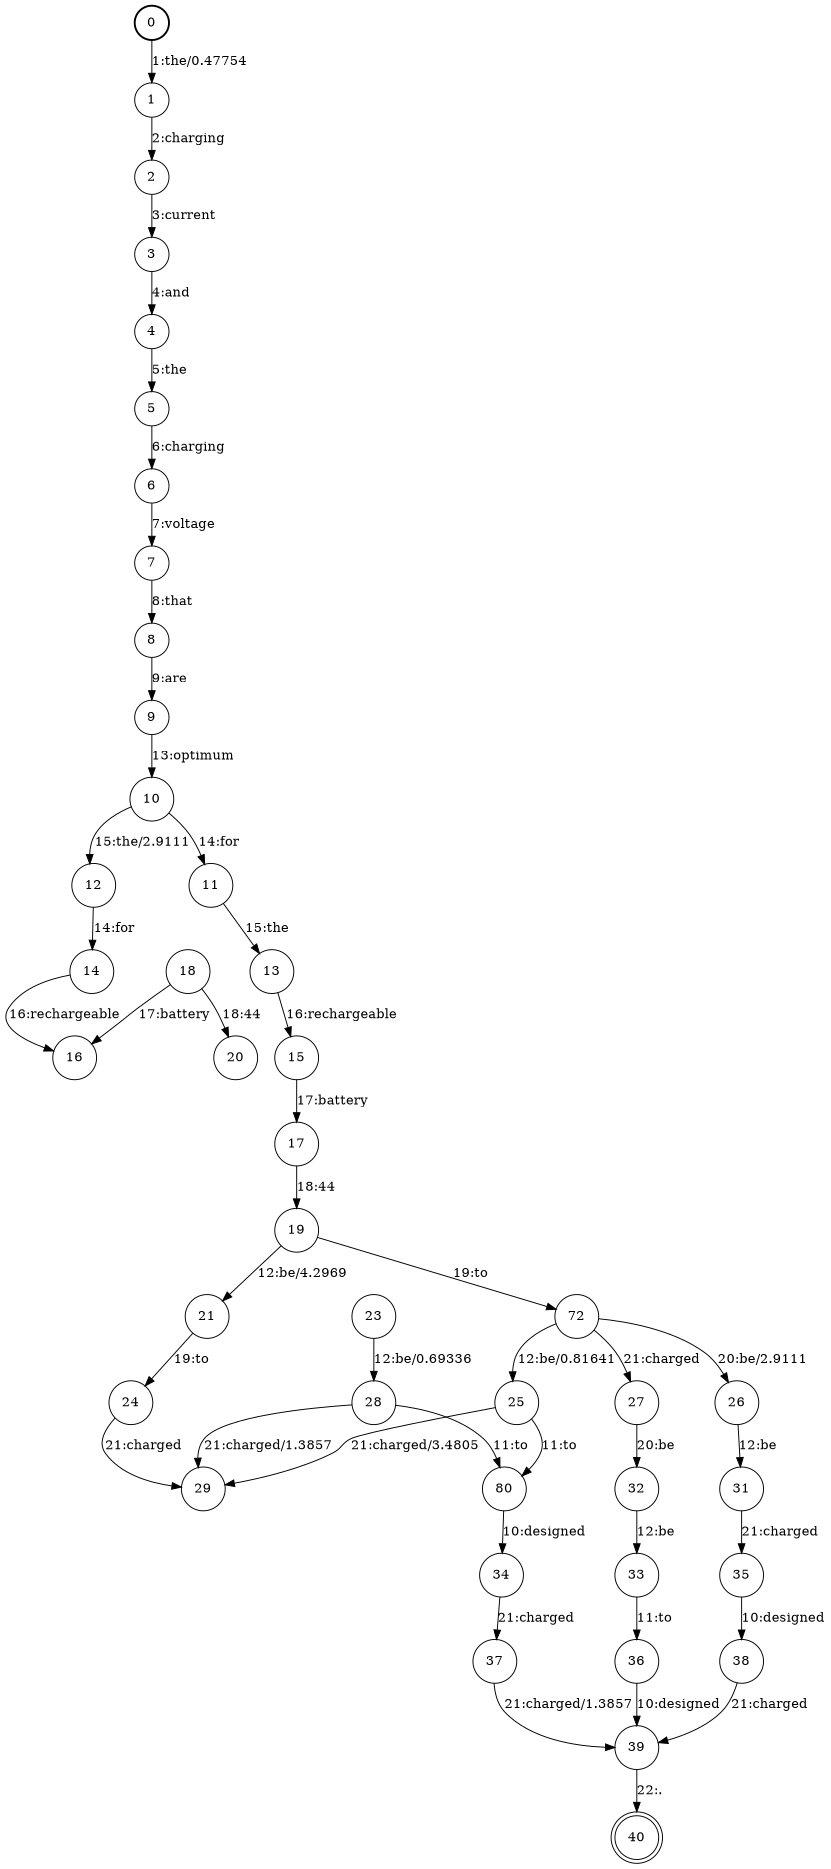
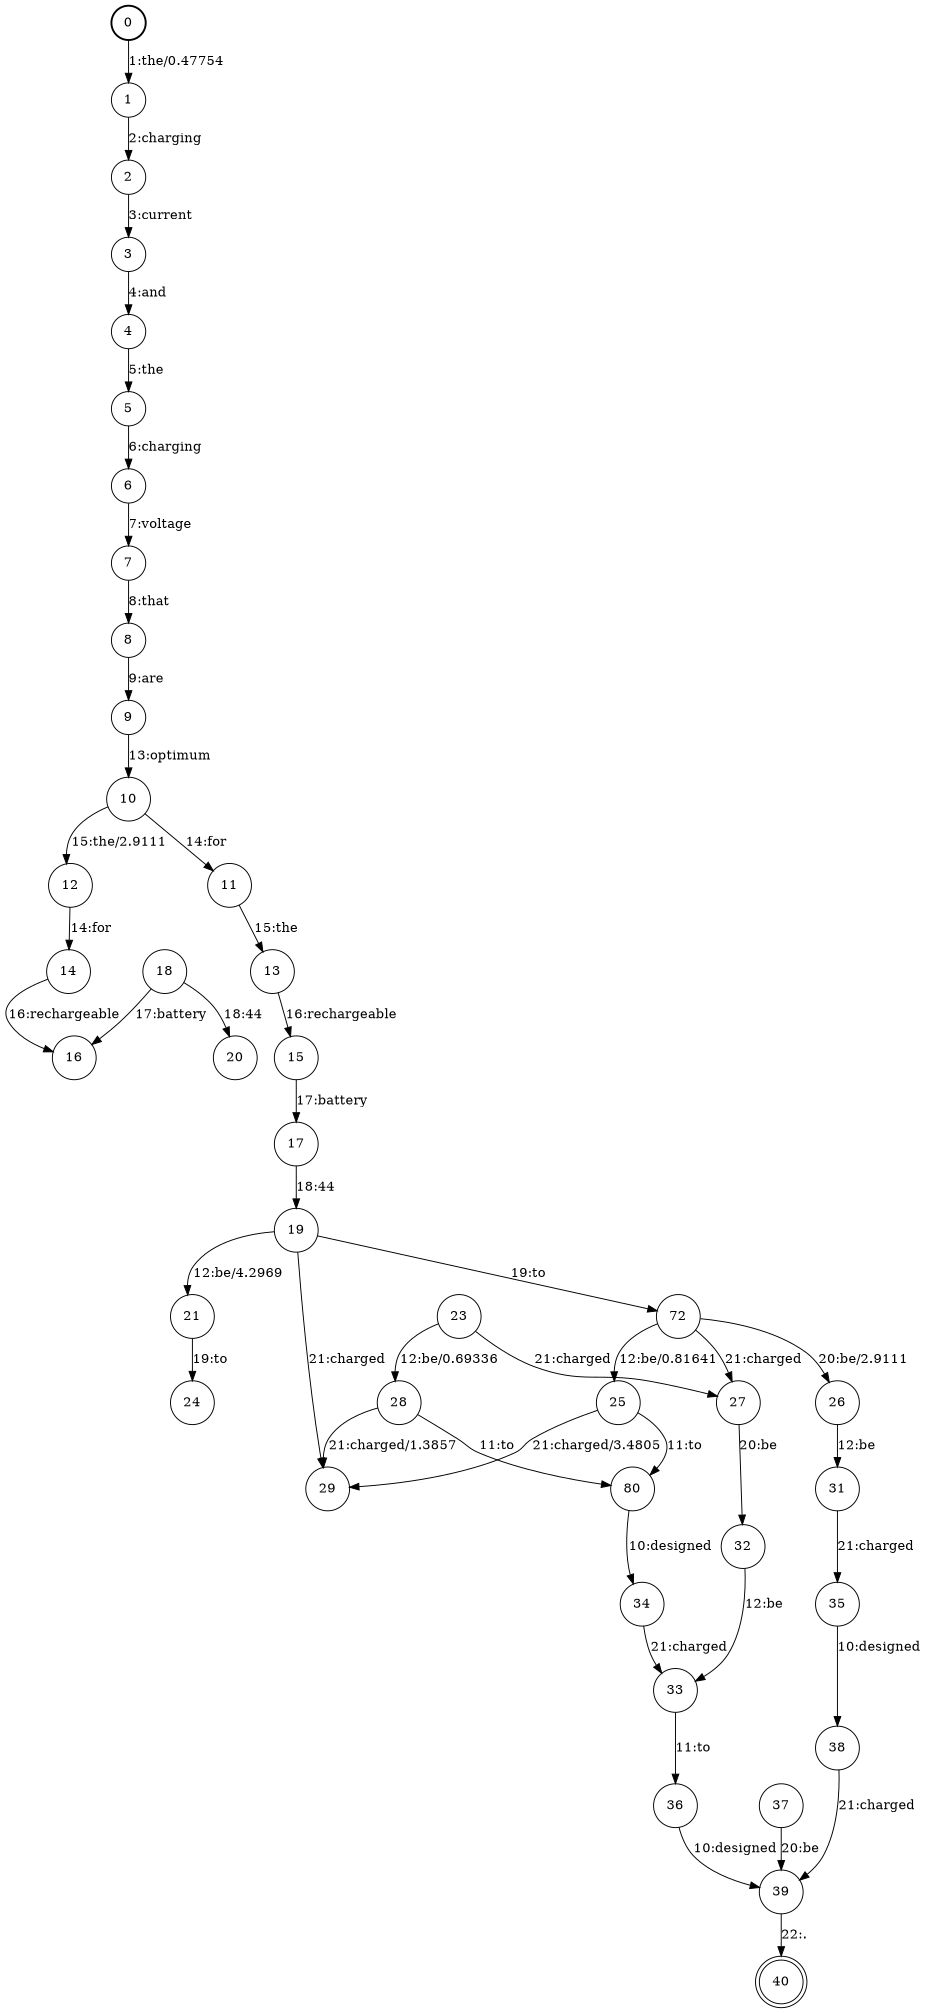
edge "23" -> "27": added, label "21:charged"
edge "24" -> "29": now "19" -> "29"
edge "34" -> "37": now "34" -> "33"
edge "37" -> "39": label "21:charged/1.3857" -> "20:be"
